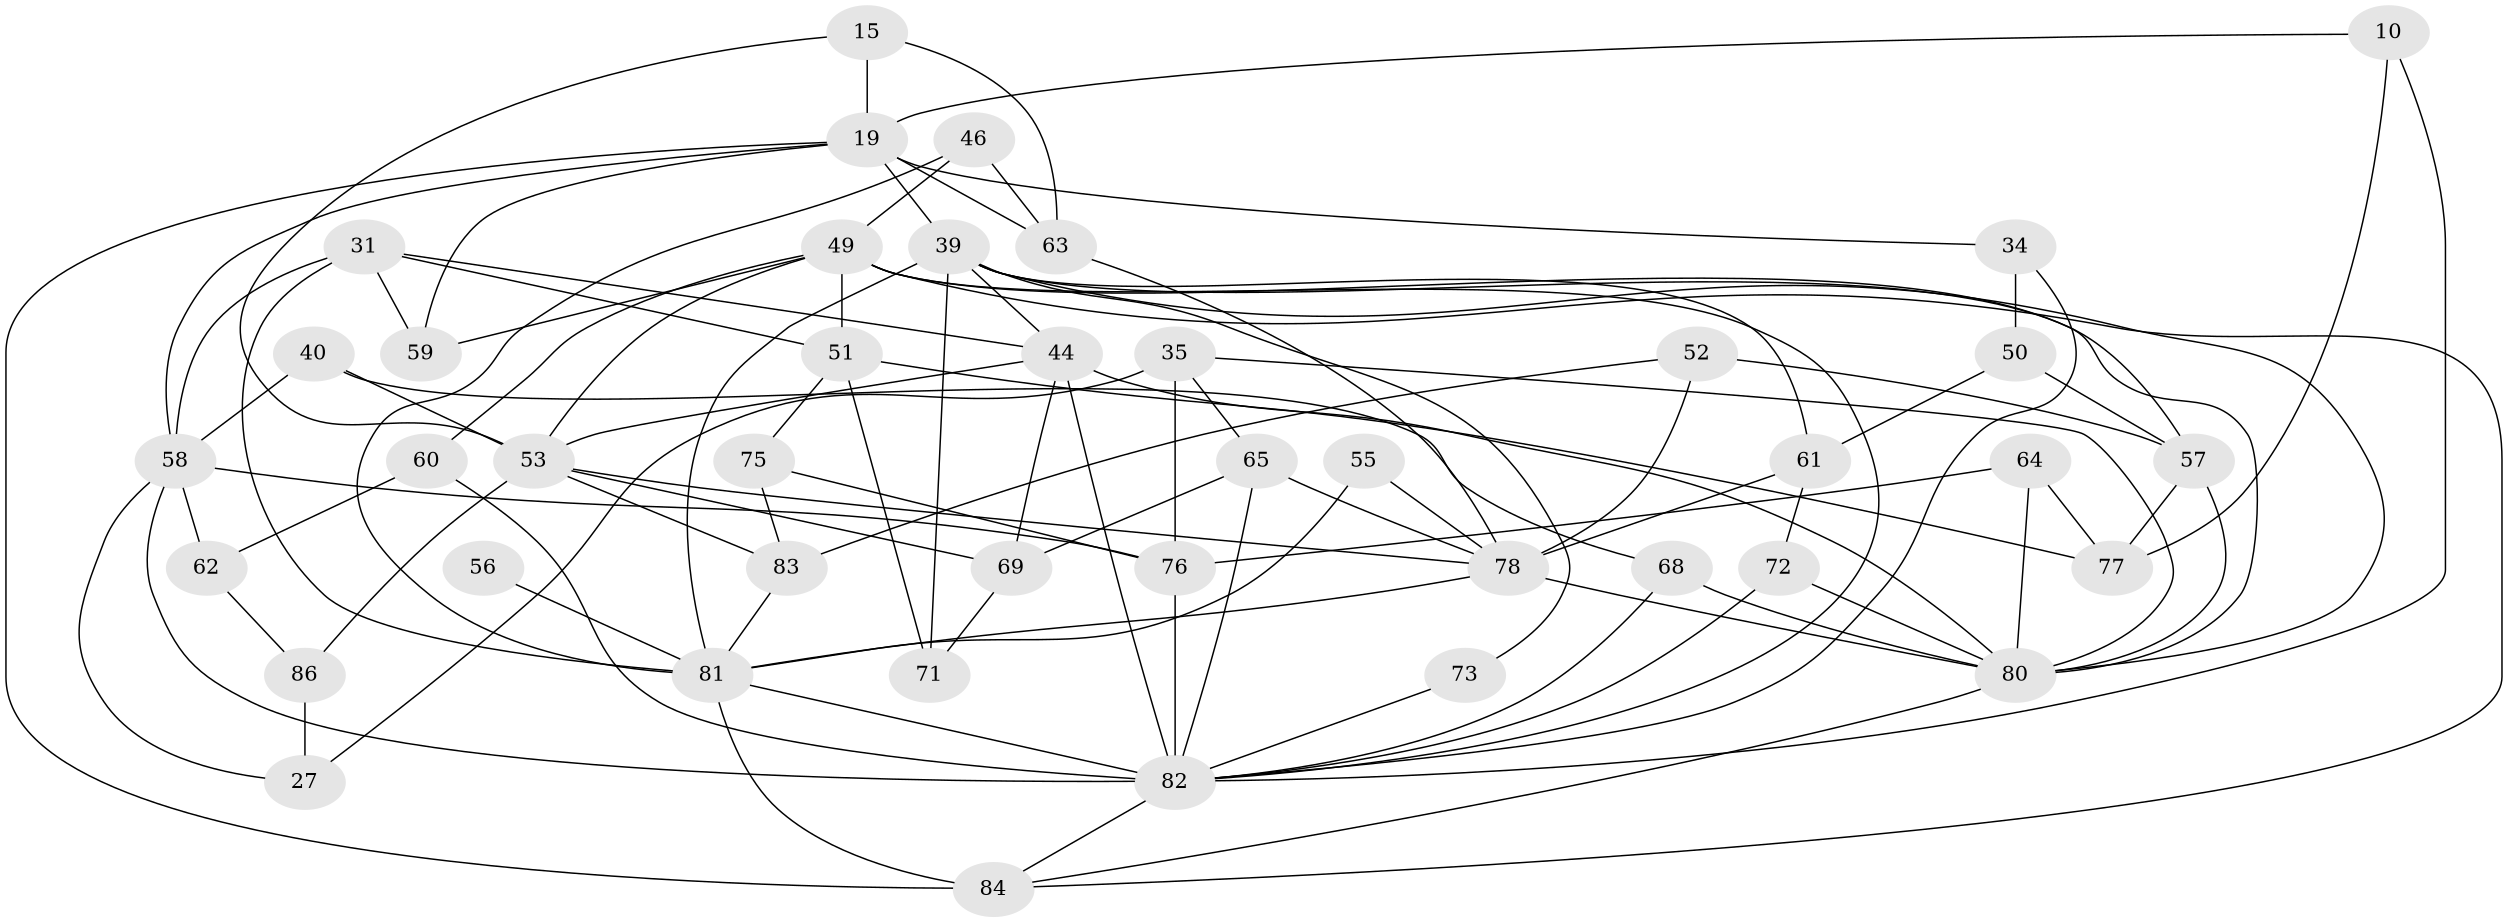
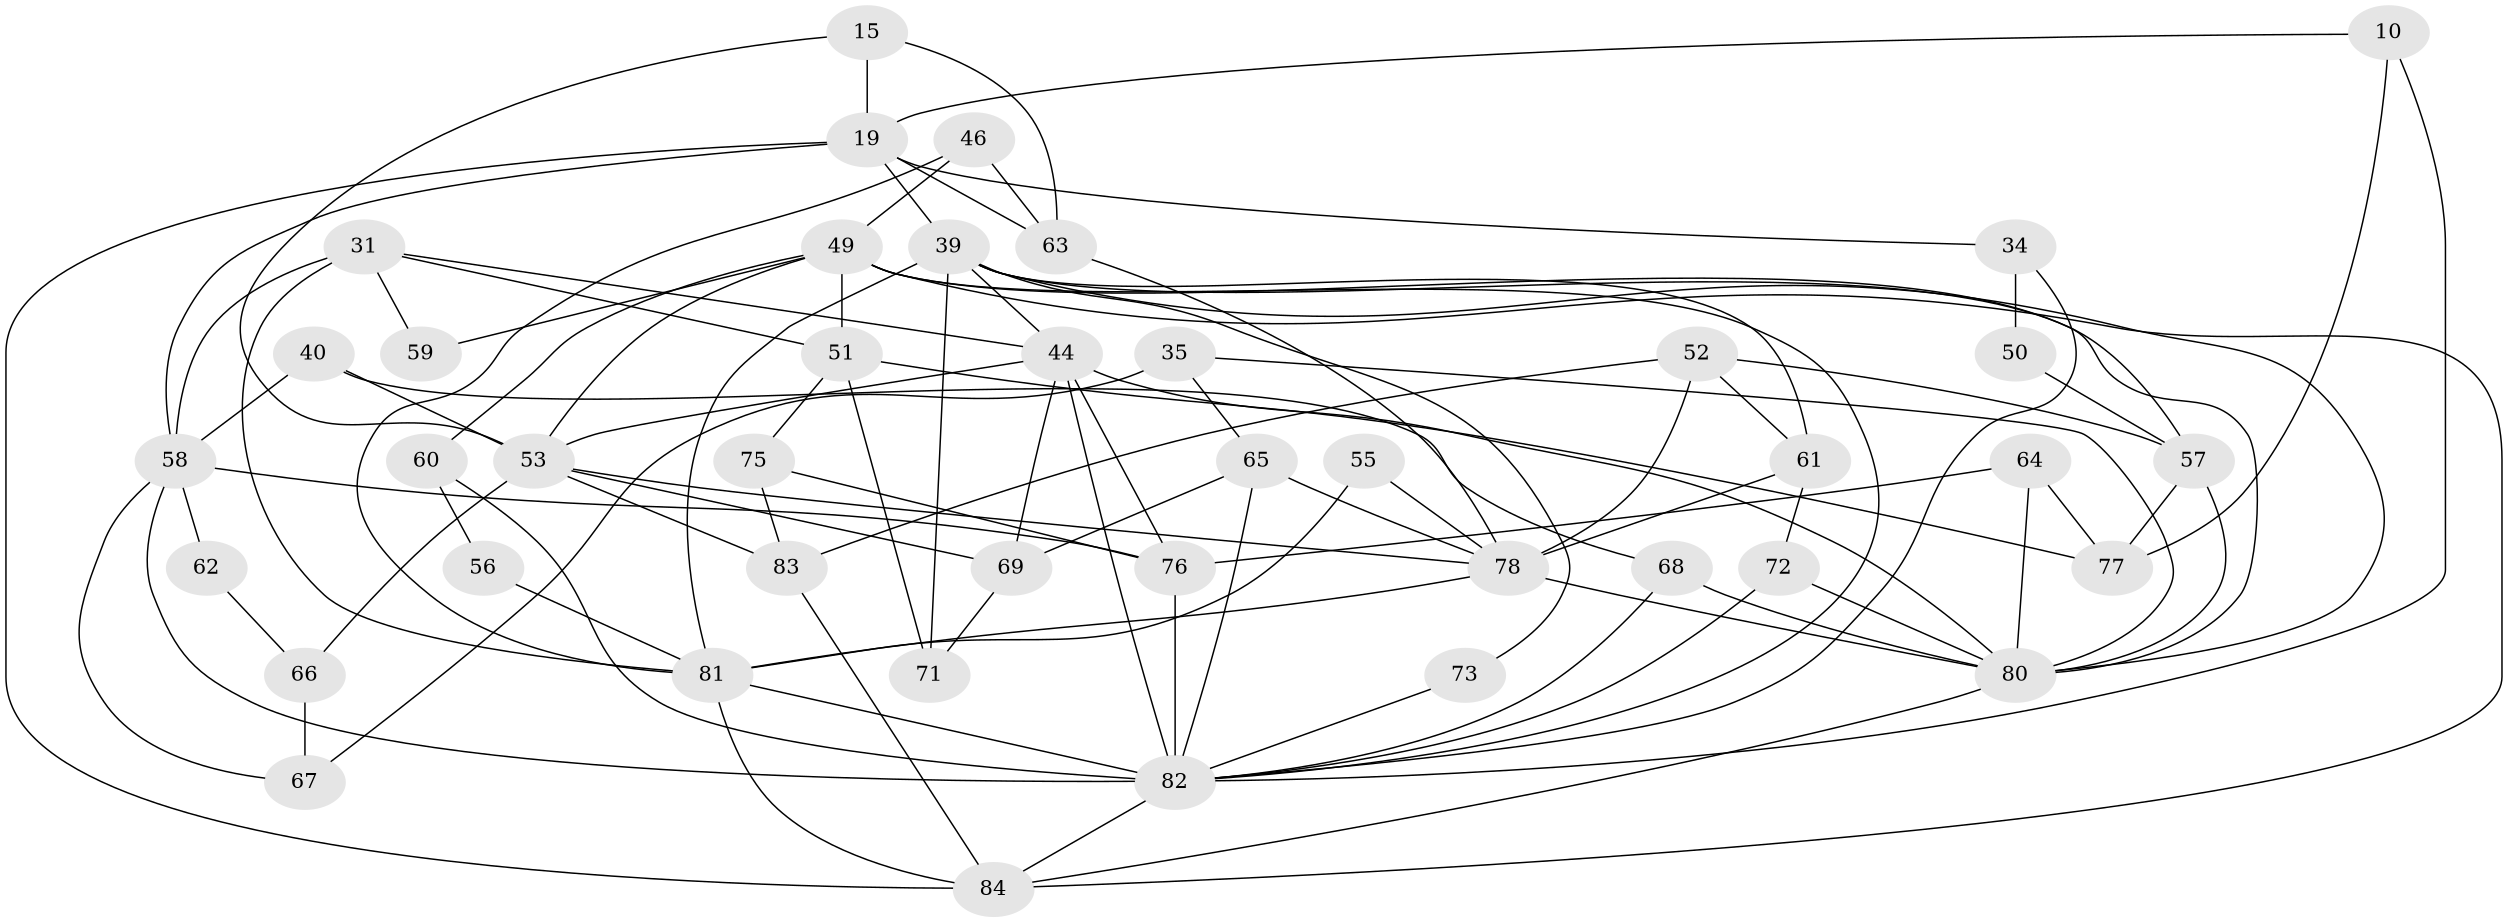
edge "19" -- "59": removed
edge "50" -- "61": now "52" -- "61"
edge "35" -- "76": now "44" -- "76"
edge "60" -- "62": now "60" -- "56"
edge "83" -- "81": now "83" -- "84"
node "86": label "86" -> "66"
node "27": label "27" -> "67"
